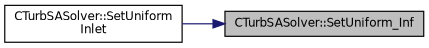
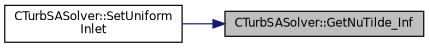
node "CTurbSASolver::SetUniform_Inf": label "CTurbSASolver::SetUniform_Inf" -> "CTurbSASolver::GetNuTilde_Inf"
